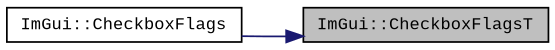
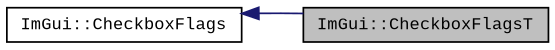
edge "ImGui::CheckboxFlags" -> "ImGui::CheckboxFlagsT": reversed
